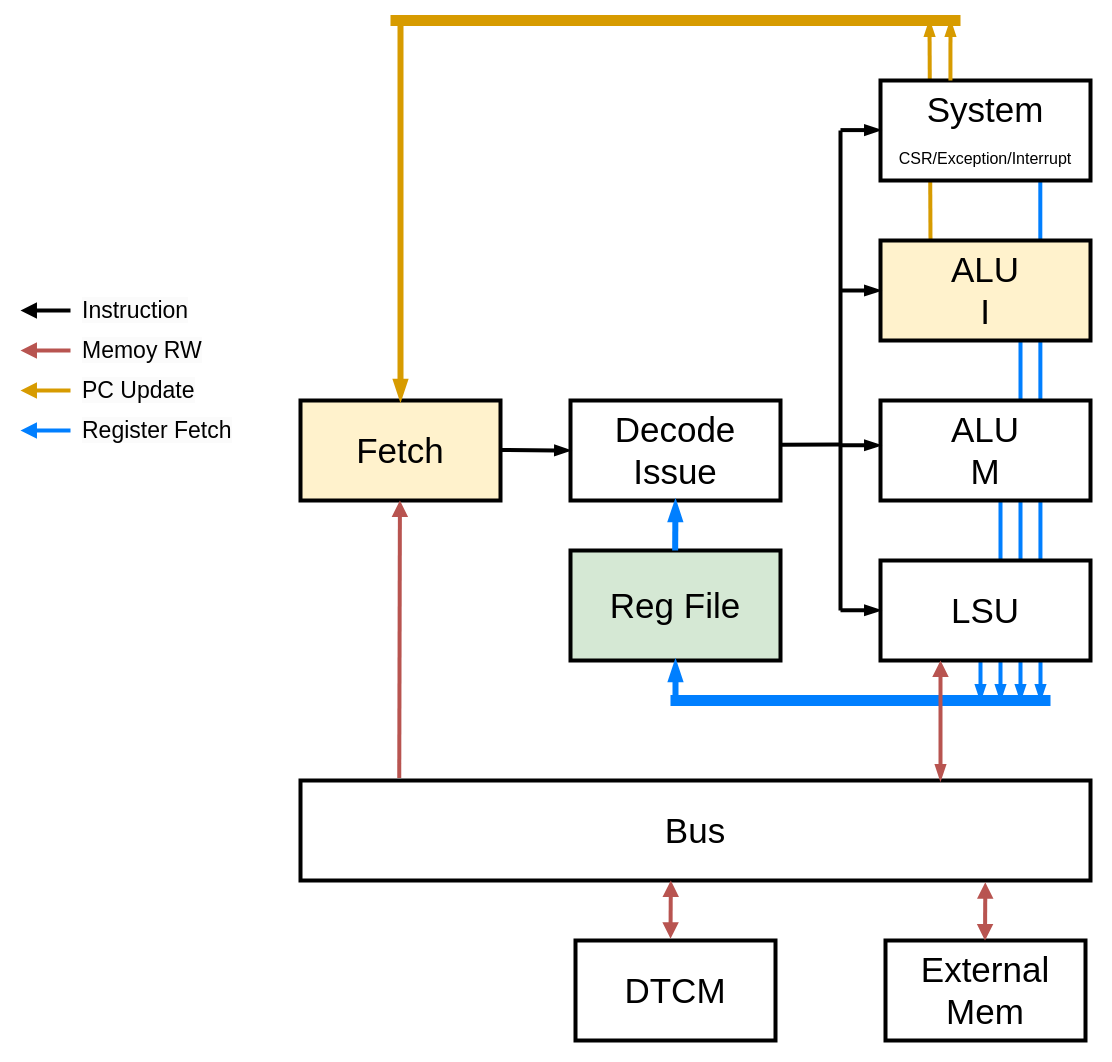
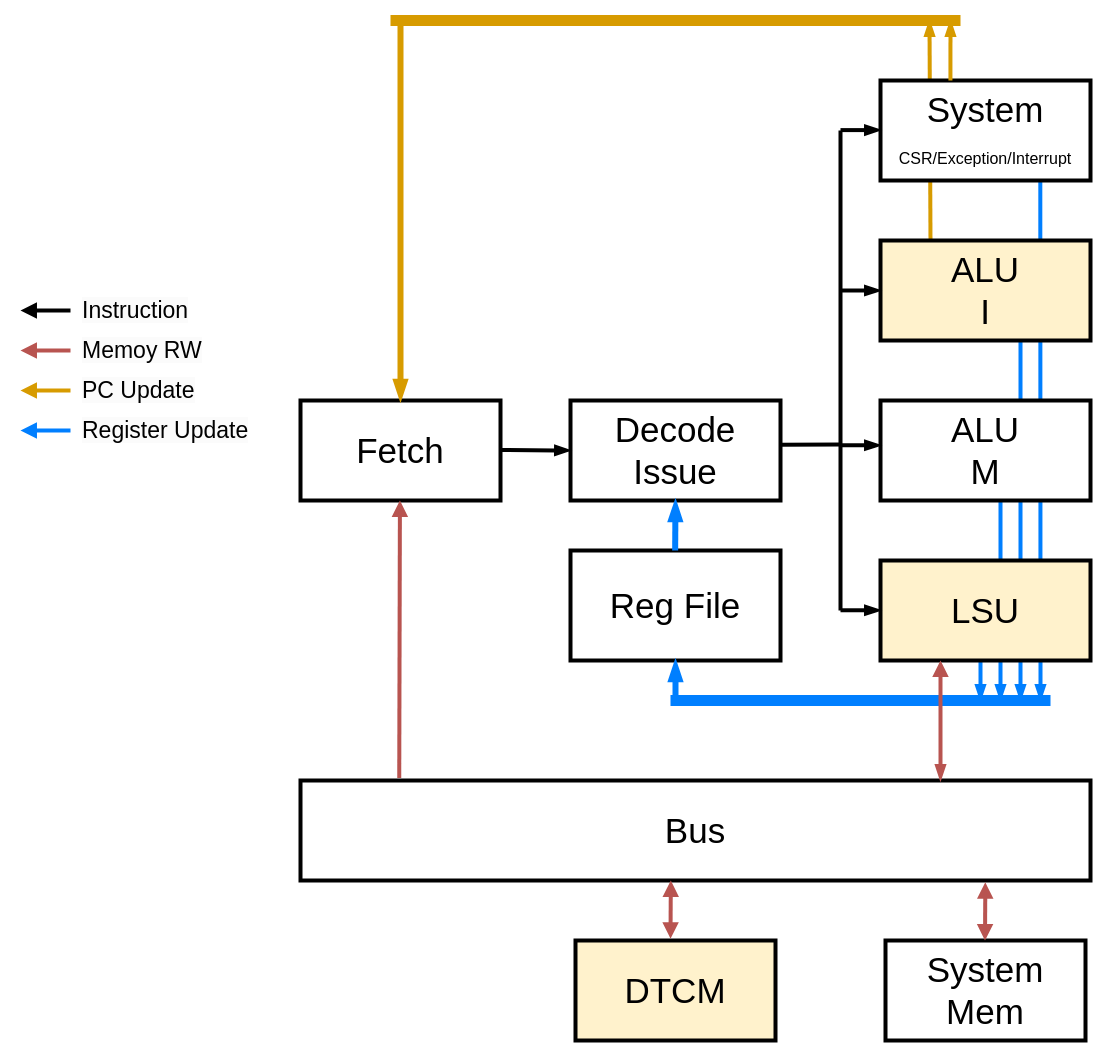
node "Register Fetch": label "Register Fetch" -> "Register Update"
node "Fetch": fillcolor #fff2cc -> #ffffff
node "Reg File": fillcolor #d5e8d4 -> #ffffff
node "LSU": fillcolor #ffffff -> #fff2cc
node "DTCM": fillcolor #ffffff -> #fff2cc
node "External Mem": label "External Mem" -> "System Mem"
